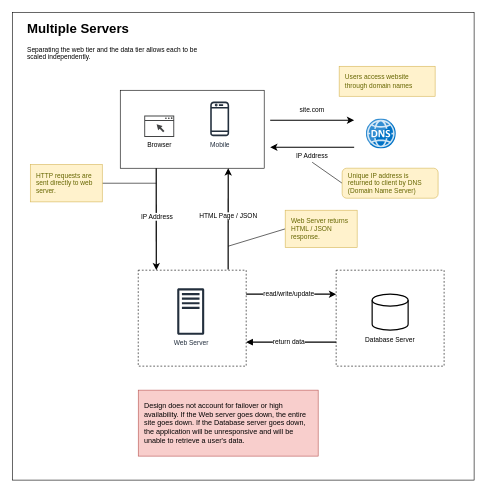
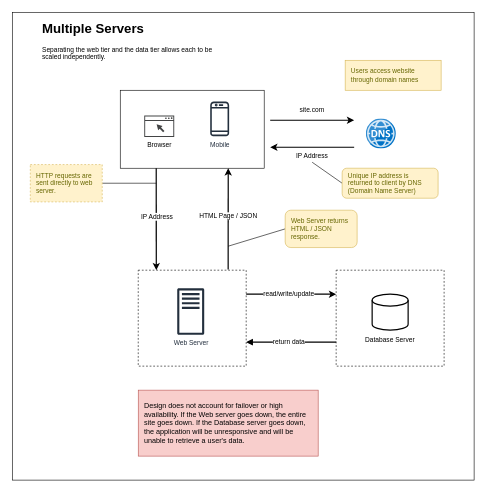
node "Multiple ServersSeparating the web tier and the data tier allows each to be scaled independently.": moved (114, 45) -> (129, 45)
node "Users access website through domain names": moved (387, 81) -> (393, 75)
node "HTTP requests are sent directly to web server.": style solid -> dashed
node "Web Server returns HTML / JSON response.": shape rectangle -> rounded rectangle
